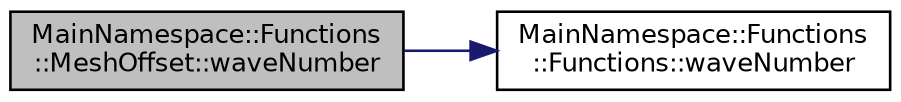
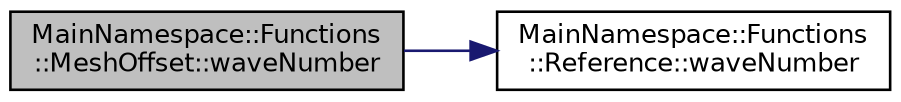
node "MainNamespace::Functions ::Functions::waveNumber": label "MainNamespace::Functions ::Functions::waveNumber" -> "MainNamespace::Functions ::Reference::waveNumber"
